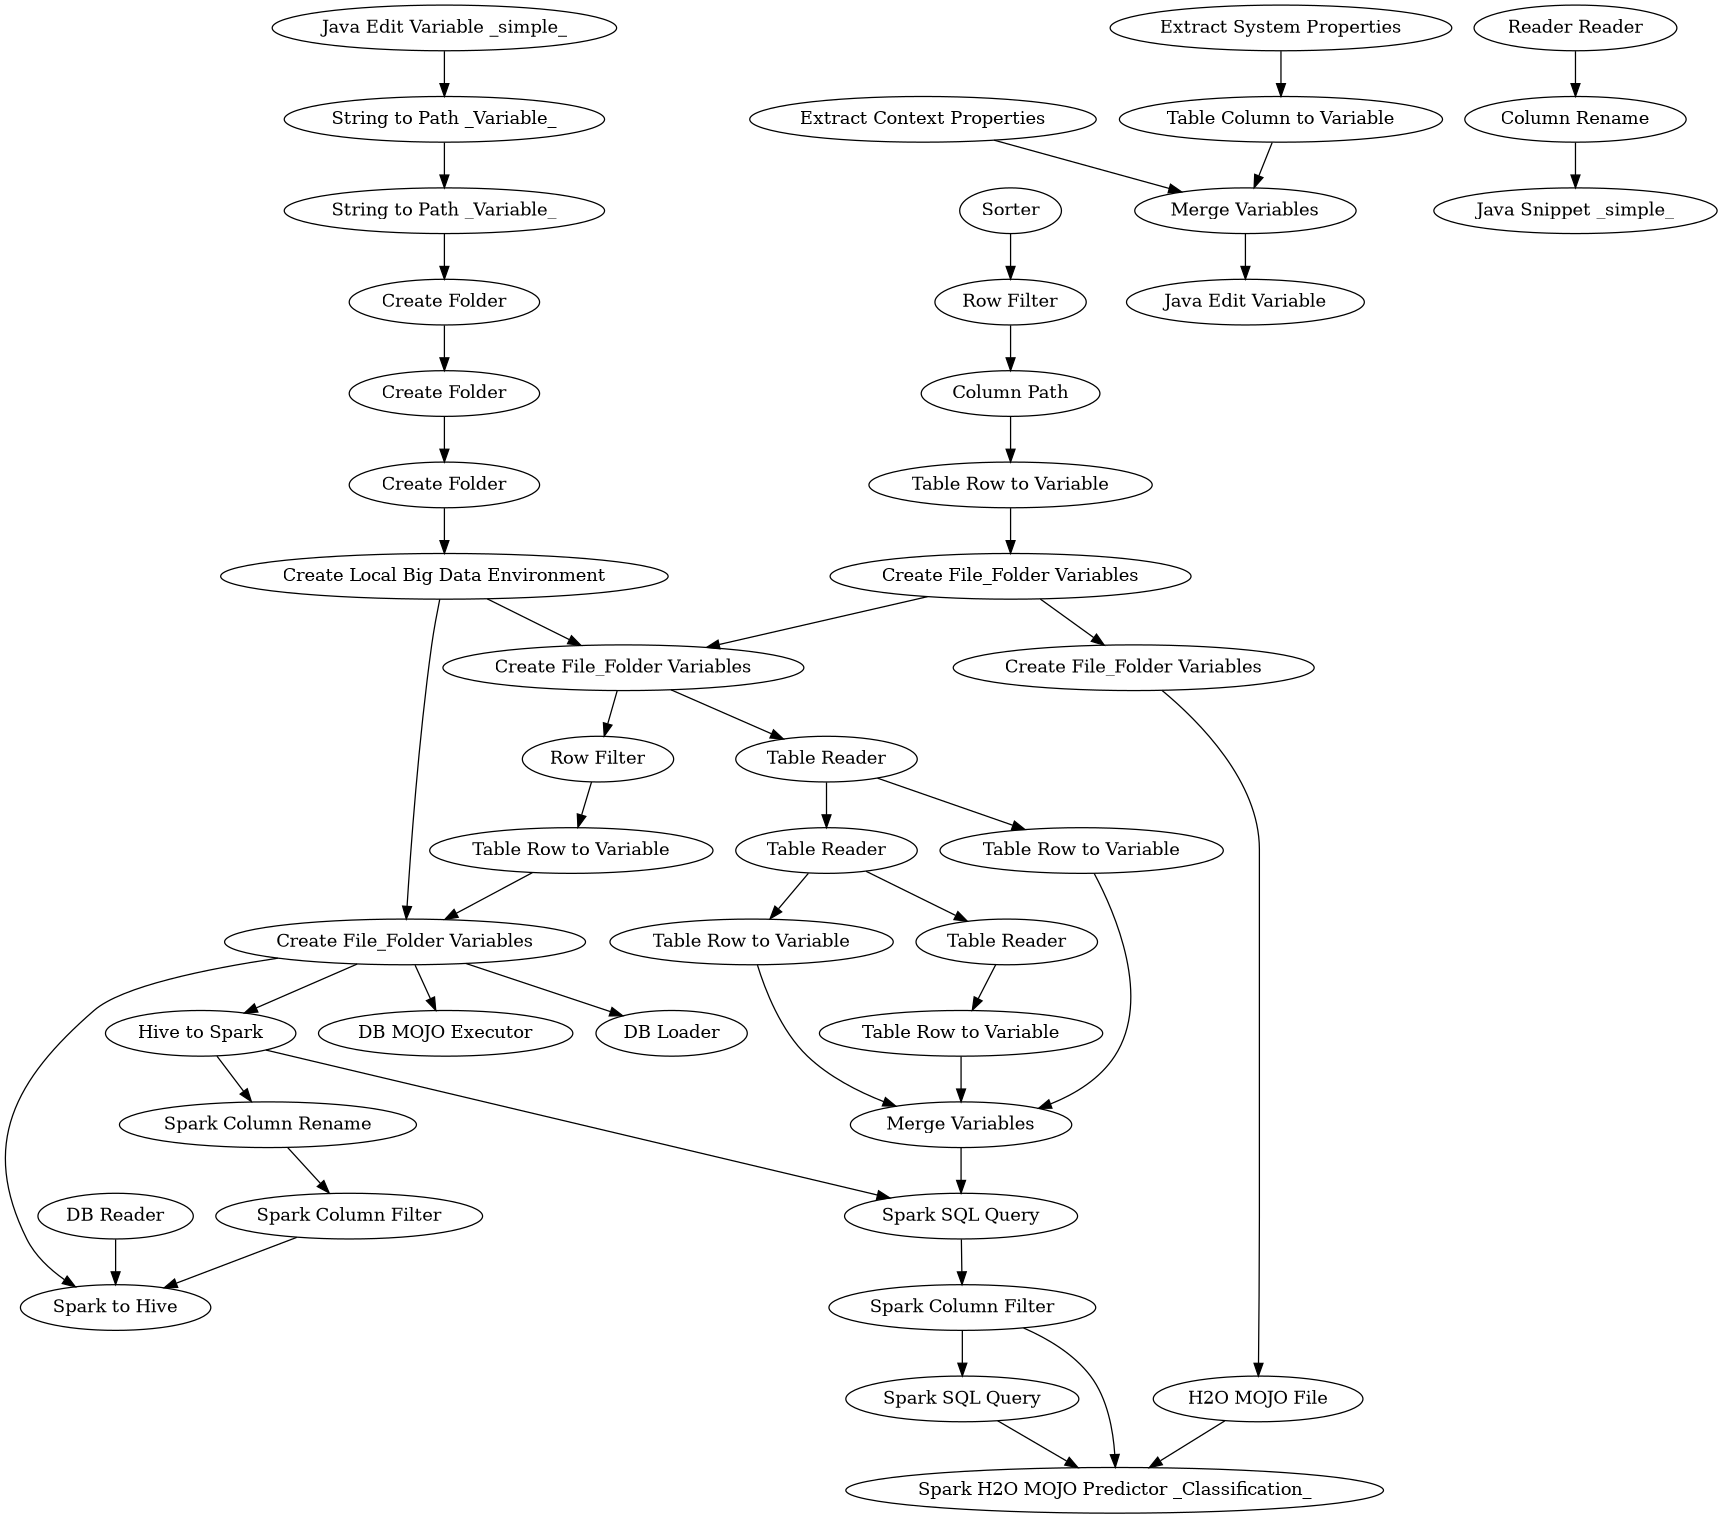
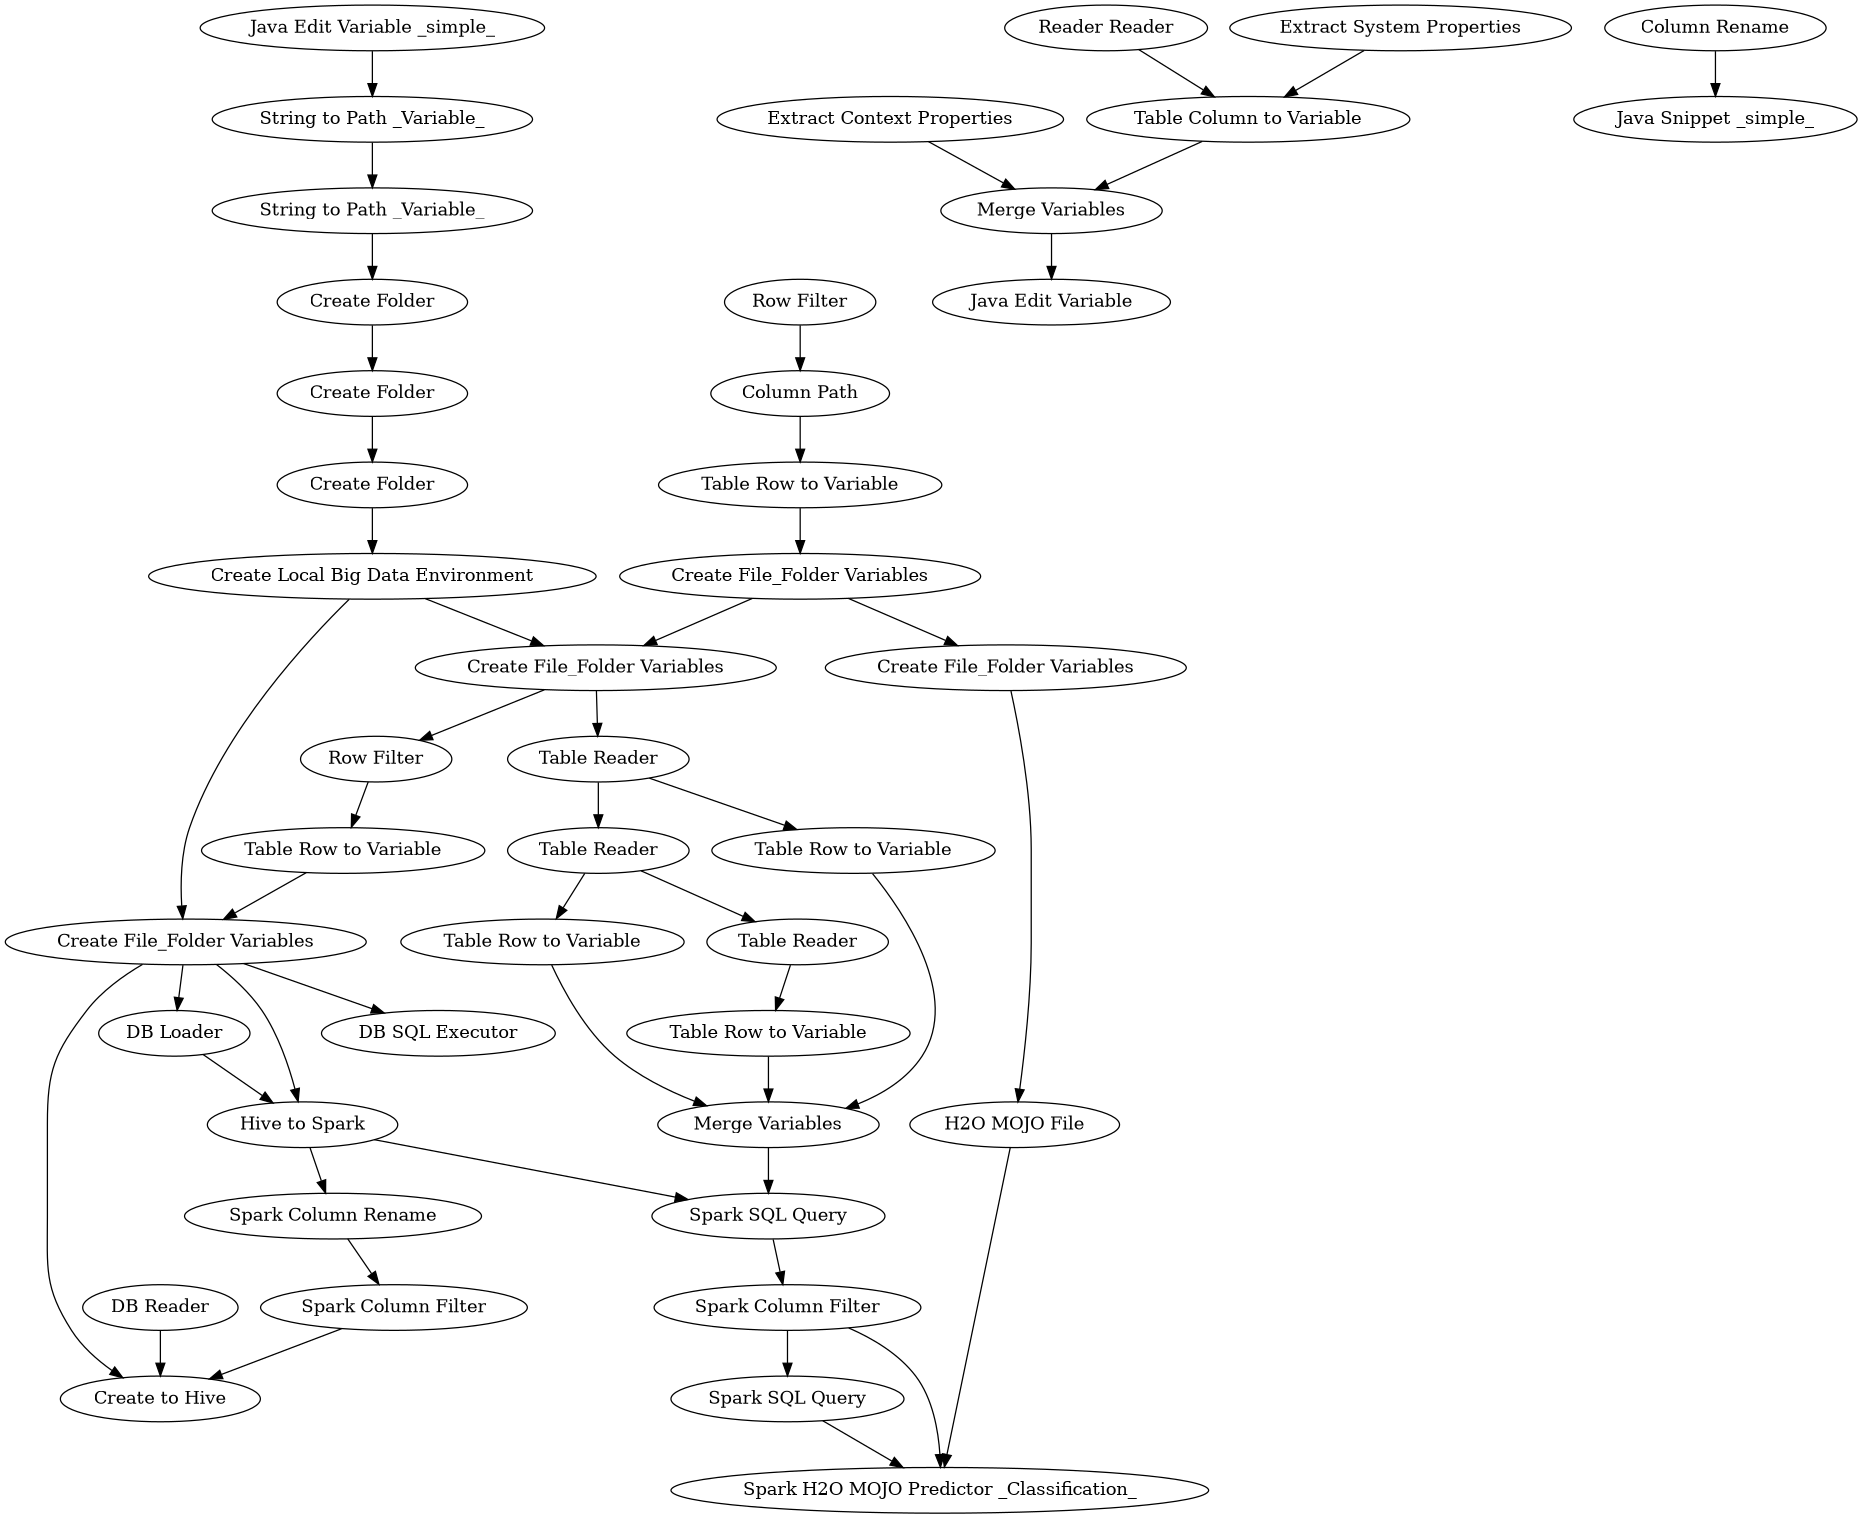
edge "Reader Reader" -> "Column Rename": now "Reader Reader" -> "Table Column to Variable"
node "Sorter": removed
node "DB MOJO Executor": label "DB MOJO Executor" -> "DB SQL Executor"
edge "DB Loader" -> "Hive to Spark": added
node "Spark to Hive": label "Spark to Hive" -> "Create to Hive"
